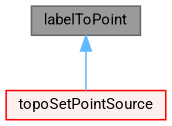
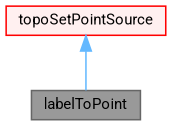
edge "topoSetPointSource" -> "labelToPoint": reversed
